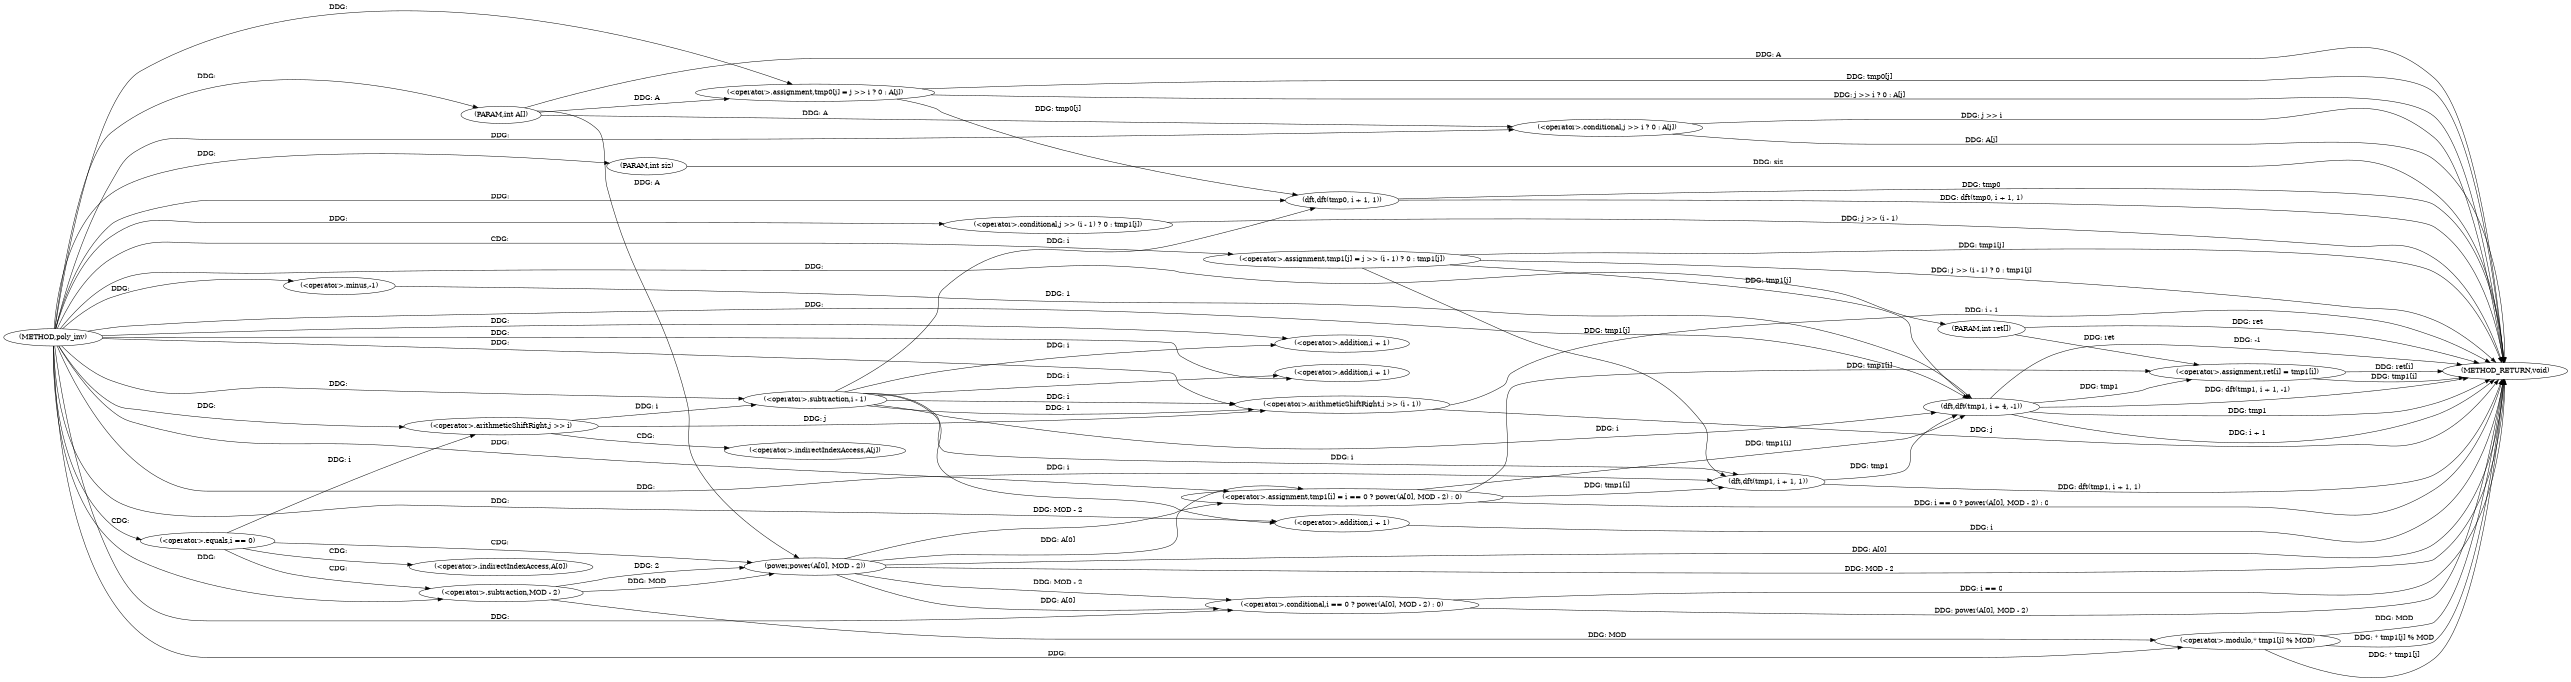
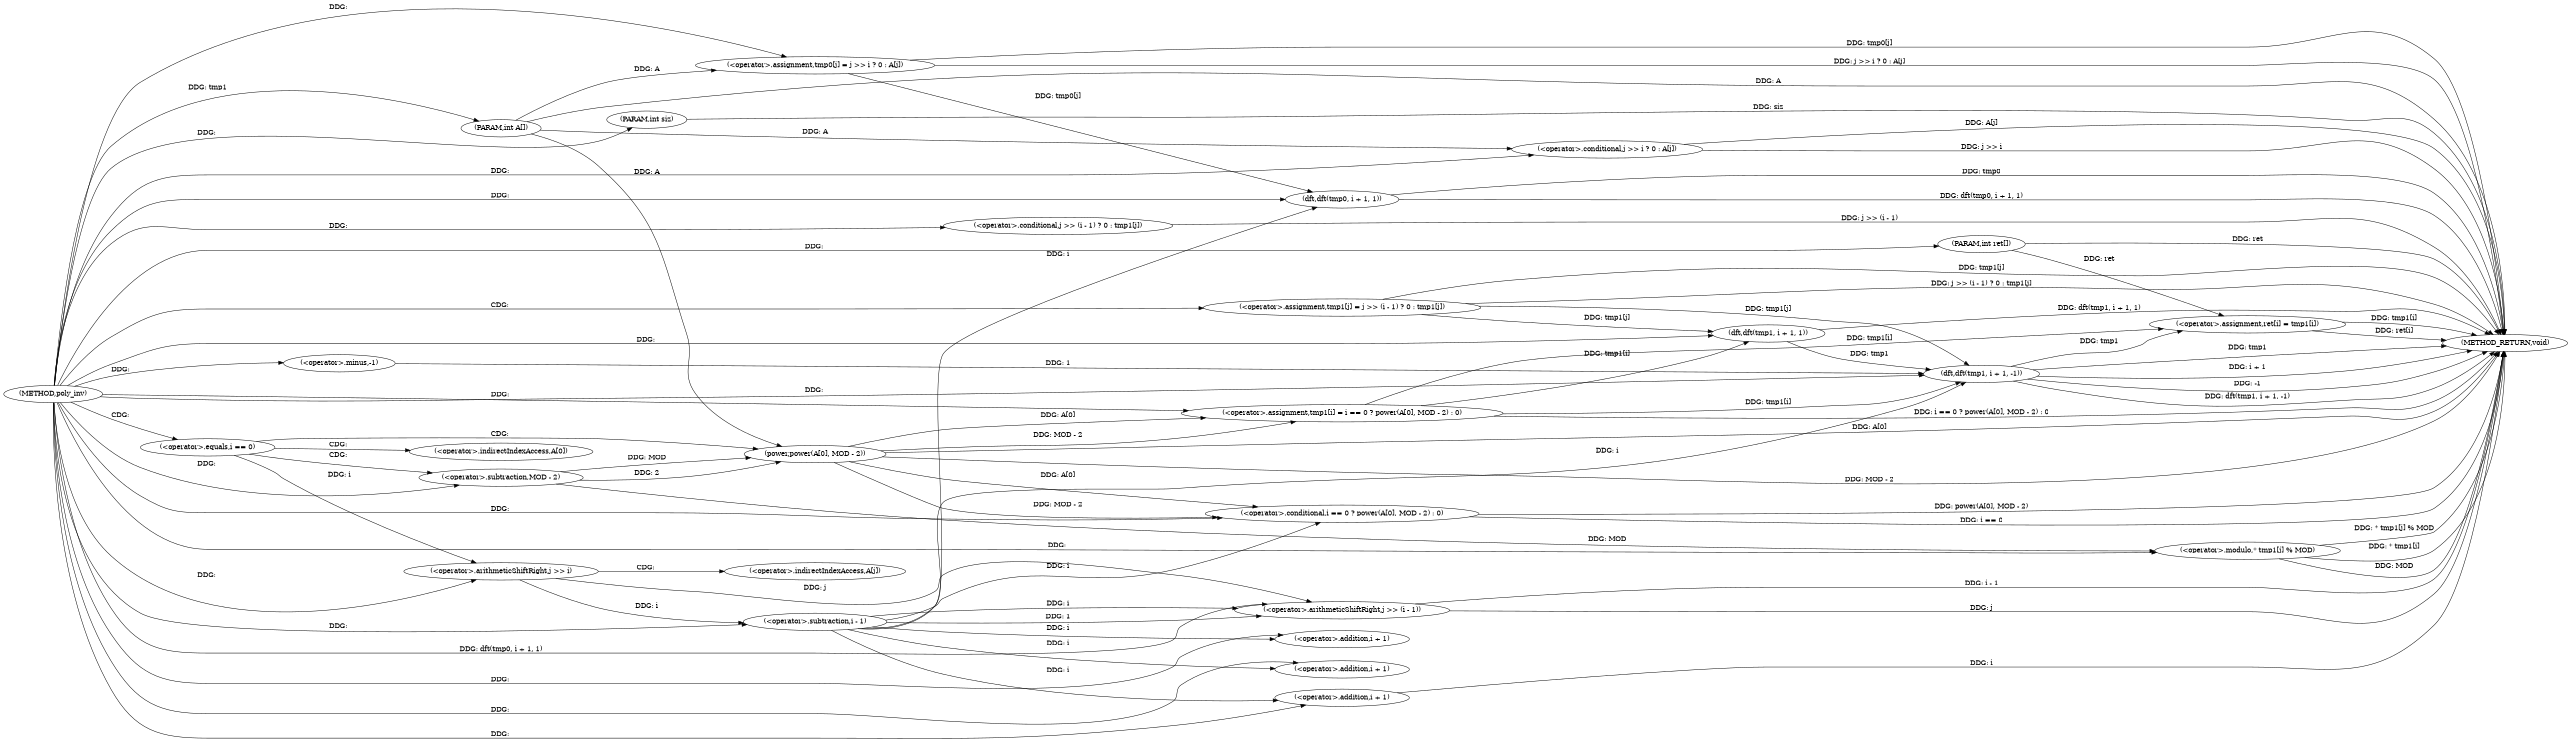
edge "(METHOD,poly_inv)" -> "(PARAM,int A[])": label "DDG: " -> "DDG: tmp1"
edge "(METHOD,poly_inv)" -> "(<operator>.arithmeticShiftRight,j >> (i - 1))": label "DDG: " -> "DDG: dft(tmp0, i + 1, 1)"
node "(dft,dft(tmp1, i + 4, -1))": label "(dft,dft(tmp1, i + 4, -1))" -> "(dft,dft(tmp1, i + 1, -1))"
edge "(<operator>.subtraction,i - 1)" -> "(dft,dft(tmp1, i + 1, 1))": now "(<operator>.subtraction,i - 1)" -> "(<operator>.conditional,i == 0 ? power(A[0], MOD - 2) : 0)"
